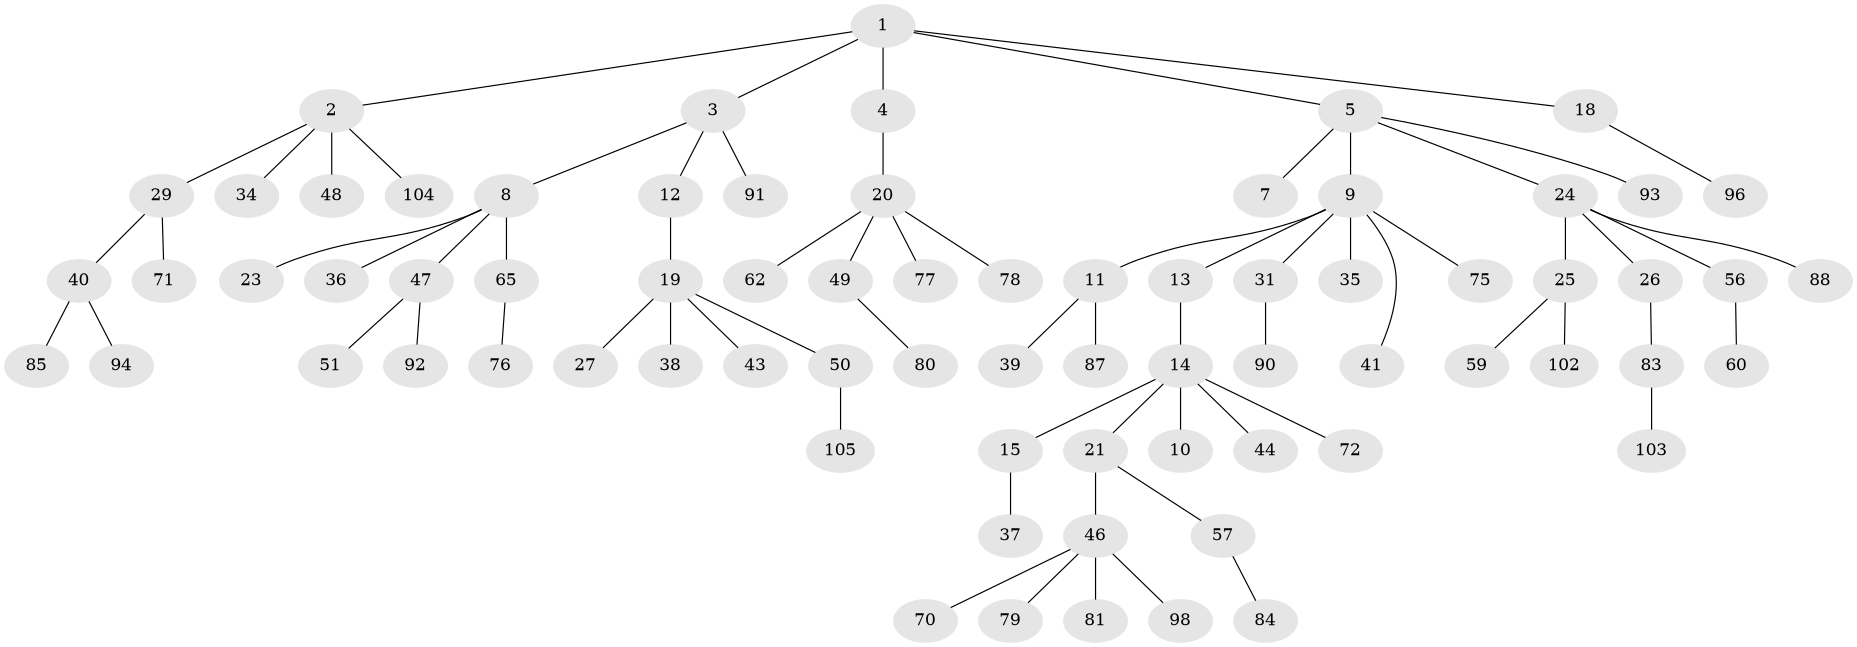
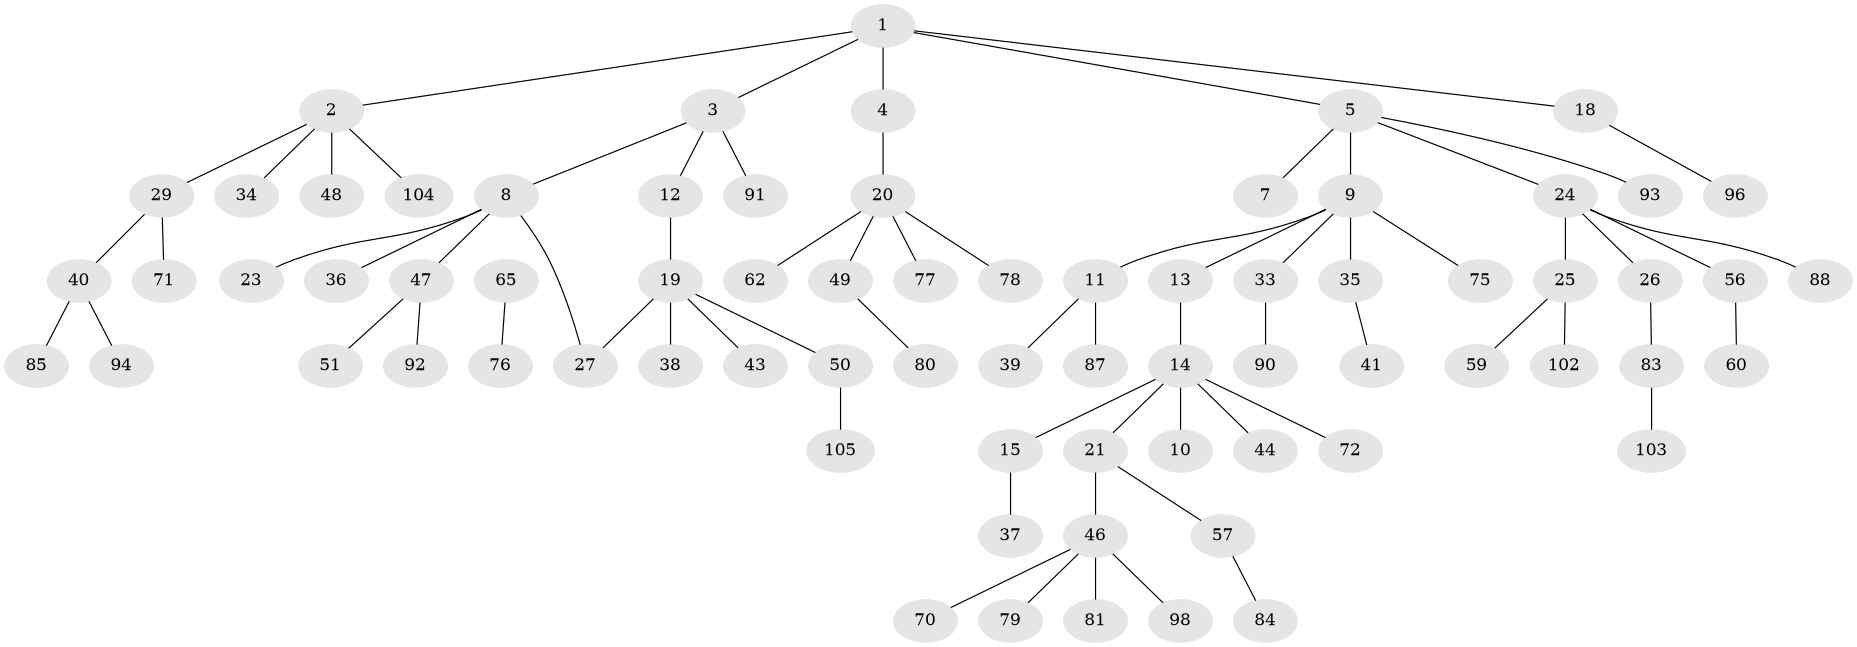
edge "8" -- "65": now "8" -- "27"
edge "9" -- "41": now "35" -- "41"
node "31": label "31" -> "33"
